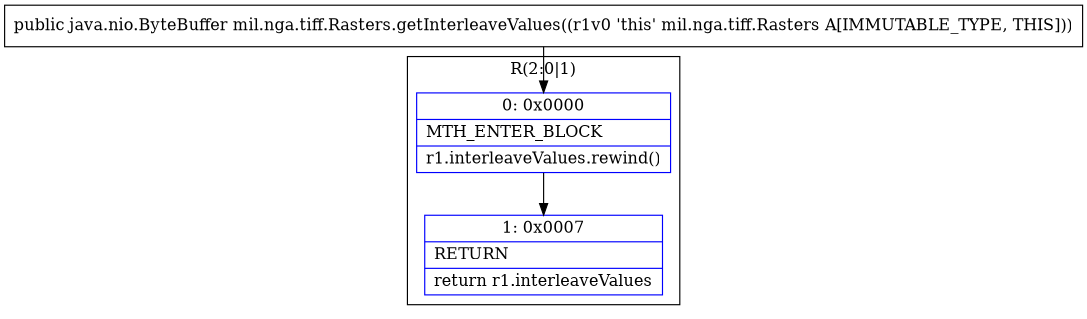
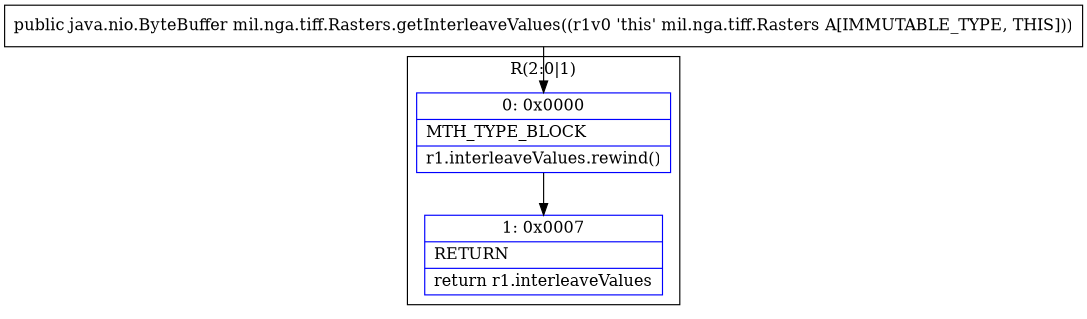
node "0: 0x0000": text "MTH_ENTER_BLOCK" -> "MTH_TYPE_BLOCK"
